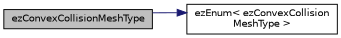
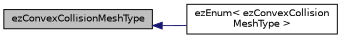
edge "ezConvexCollisionMeshType" -> "ezEnum< ezConvexCollision MeshType >": reversed
